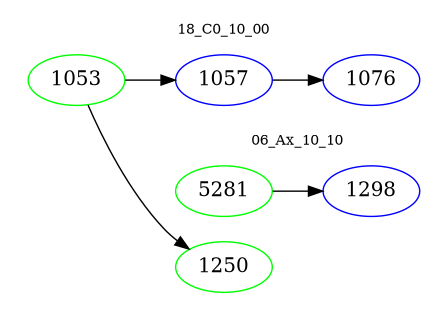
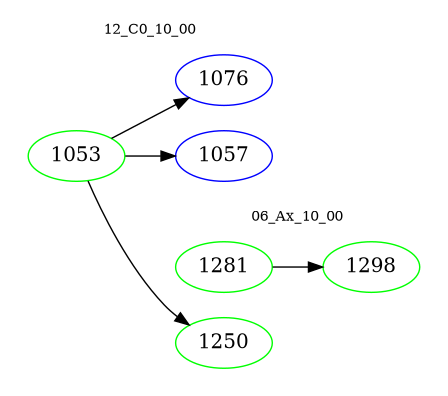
cluster "18_C0_10_00": label "18_C0_10_00" -> "12_C0_10_00"
edge "1057" -> "1076": now "1053" -> "1076"
cluster "06_Ax_10_10": label "06_Ax_10_10" -> "06_Ax_10_00"
node "5281": label "5281" -> "1281"
node "1298": color blue -> green
